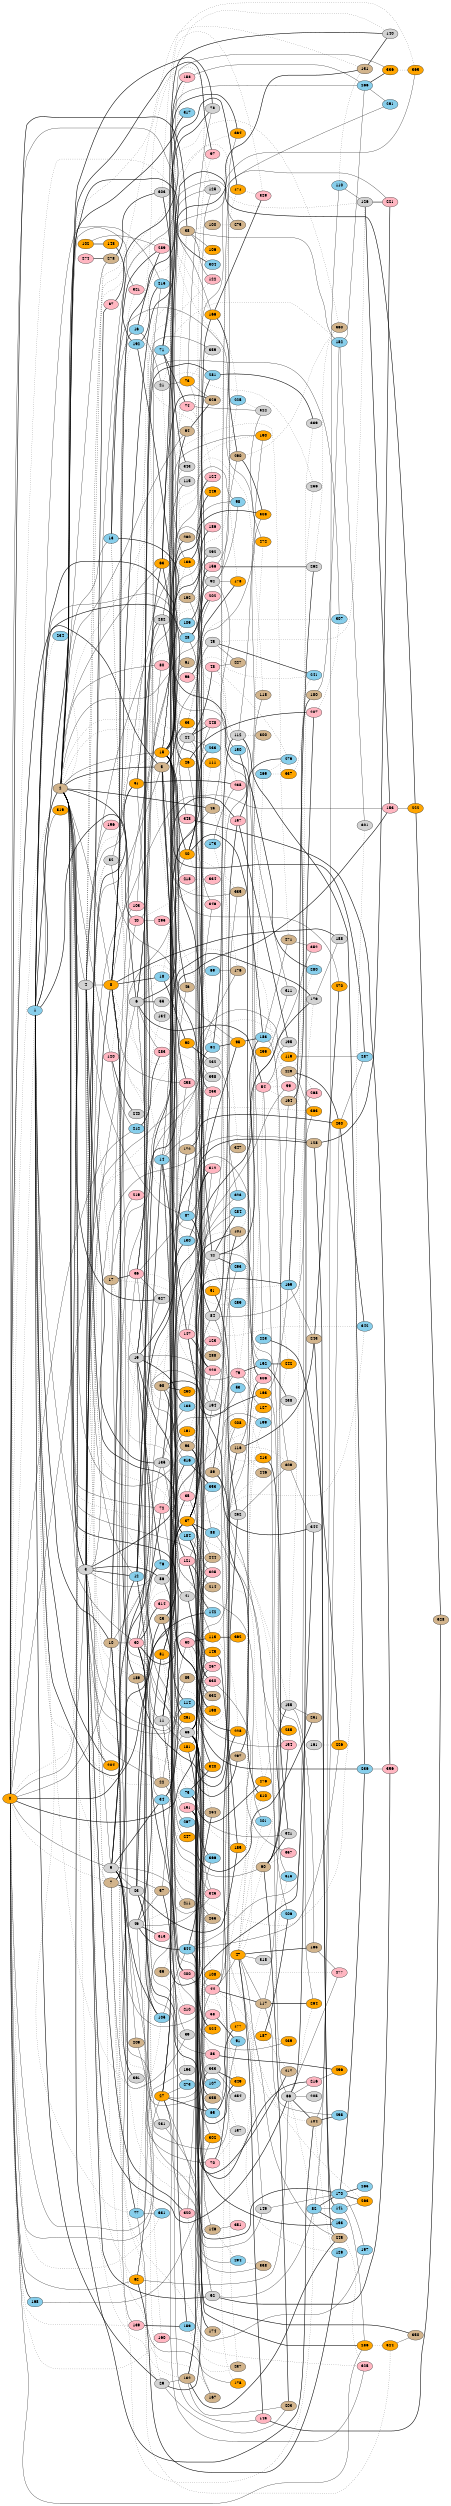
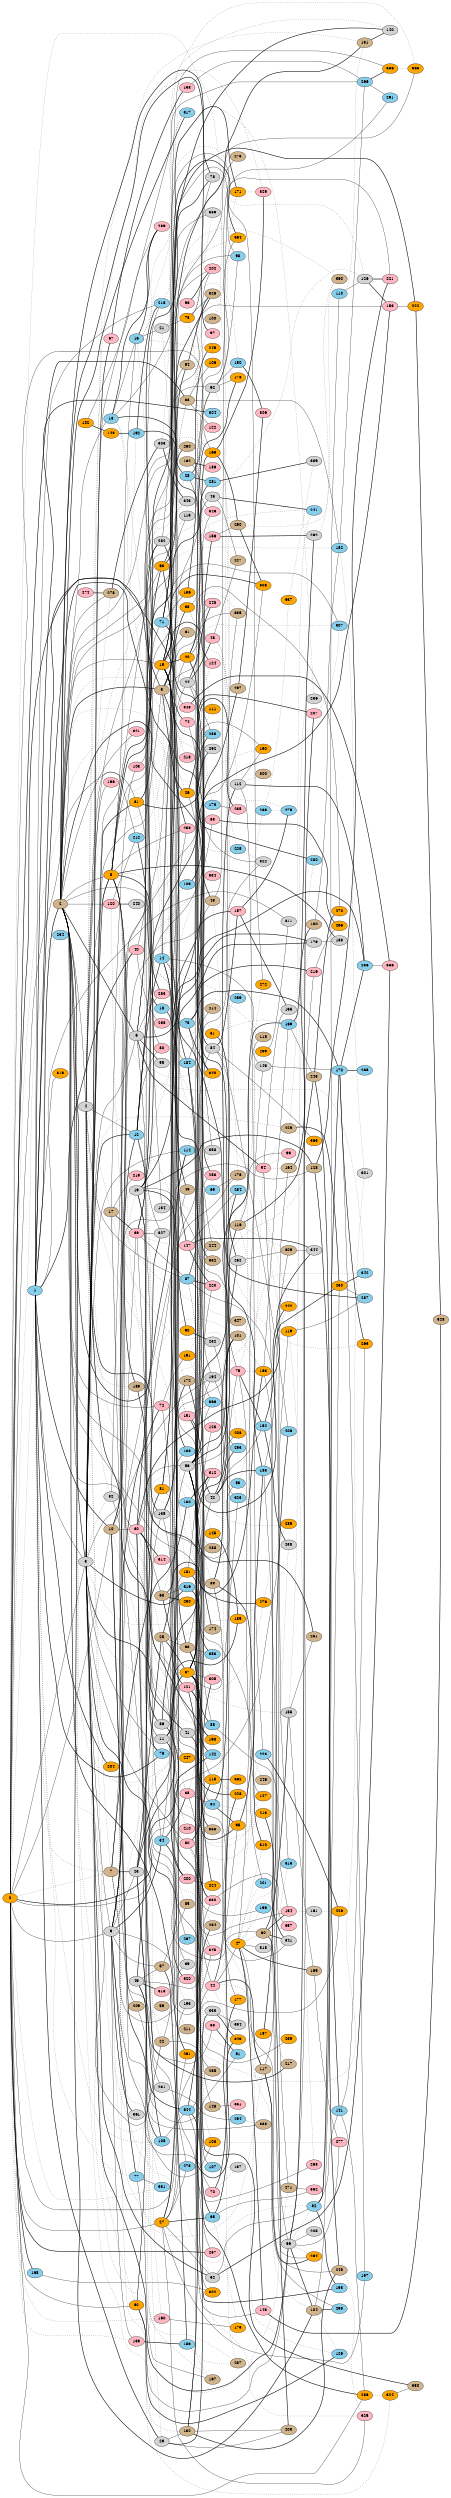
node "125": removed
edge "182" -- "301": style solid -> dotted
edge "229" -- "363": style solid -> dotted
